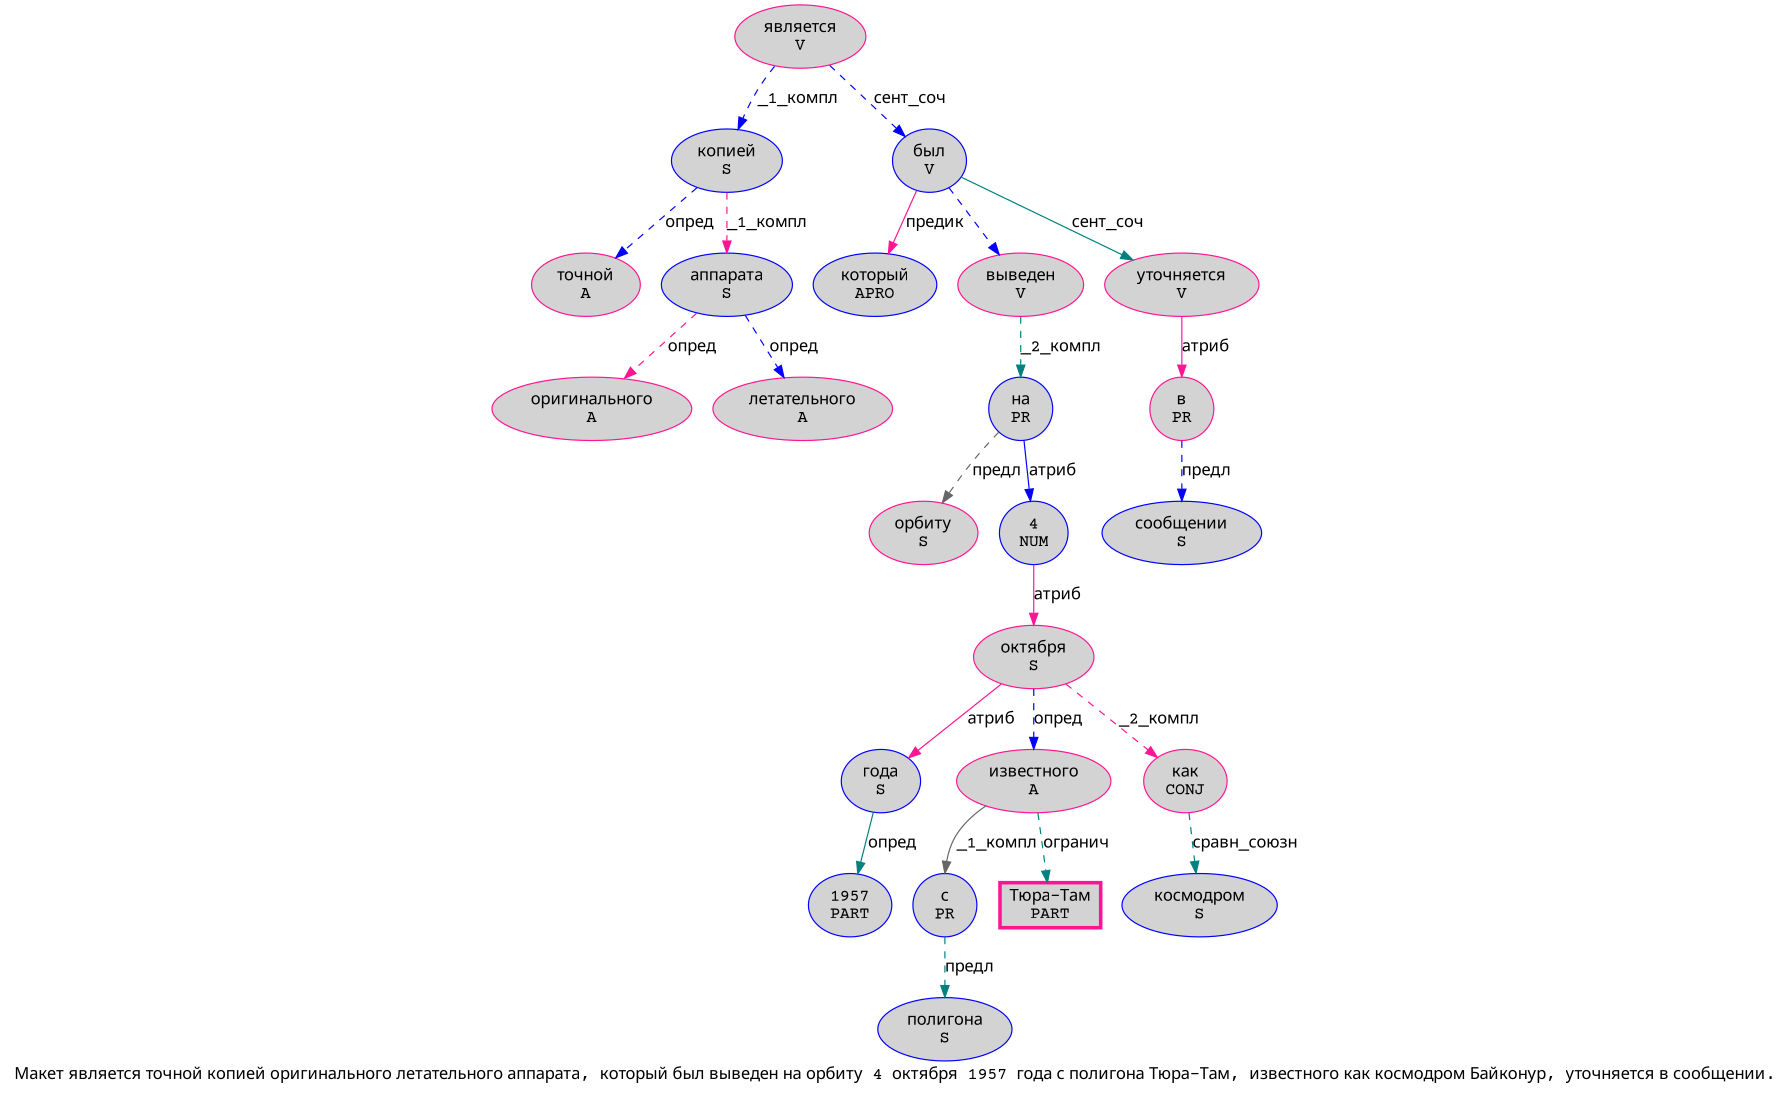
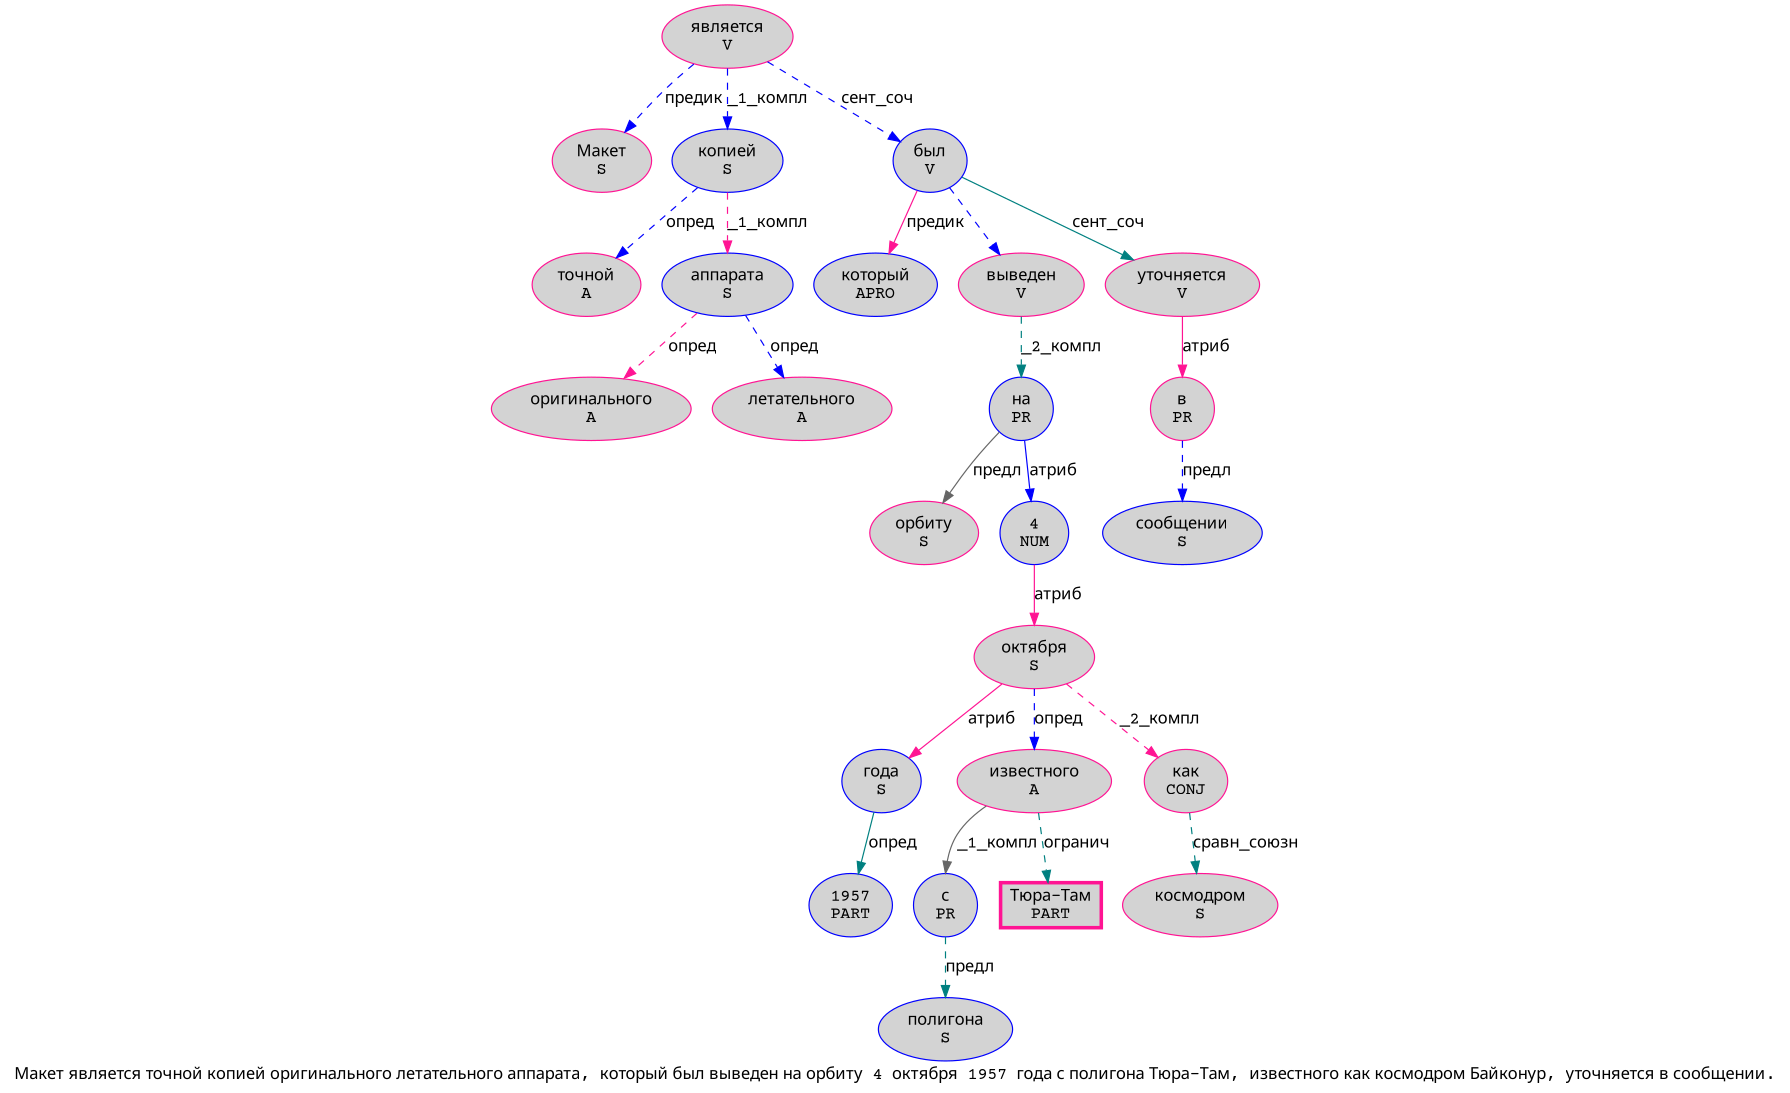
node "Макет S": added
edge "на PR" -> "орбиту S": style dashed -> solid
node "космодром S": color blue -> deeppink
